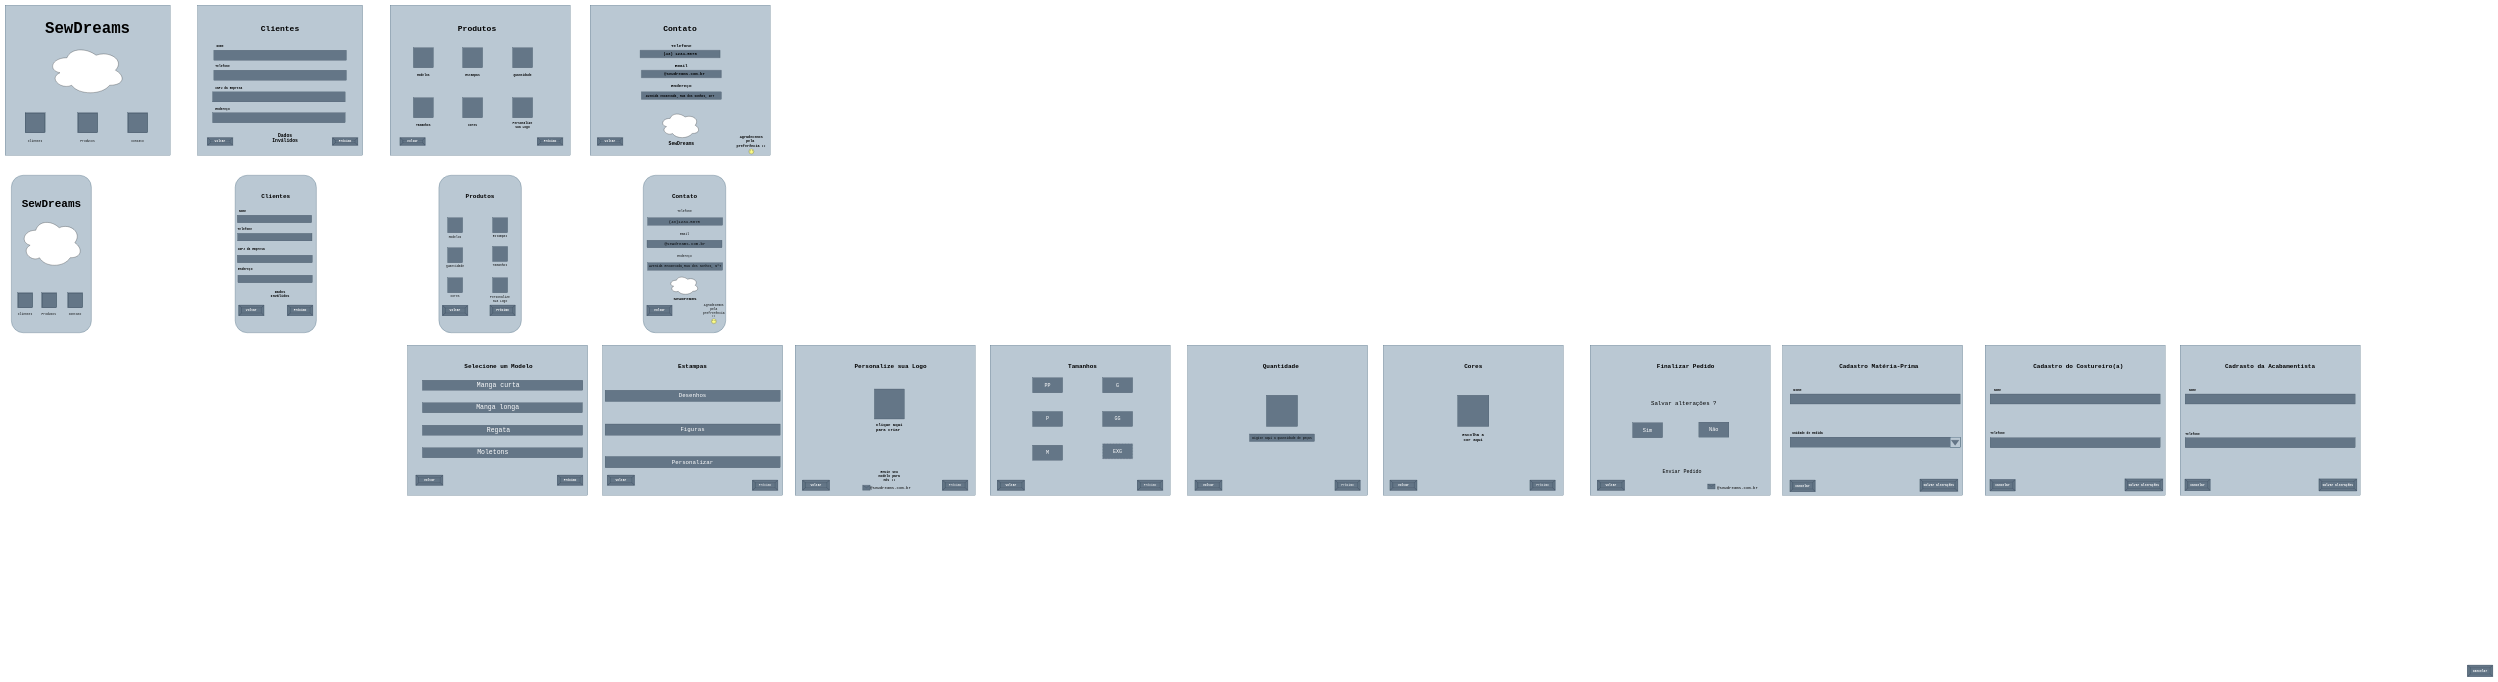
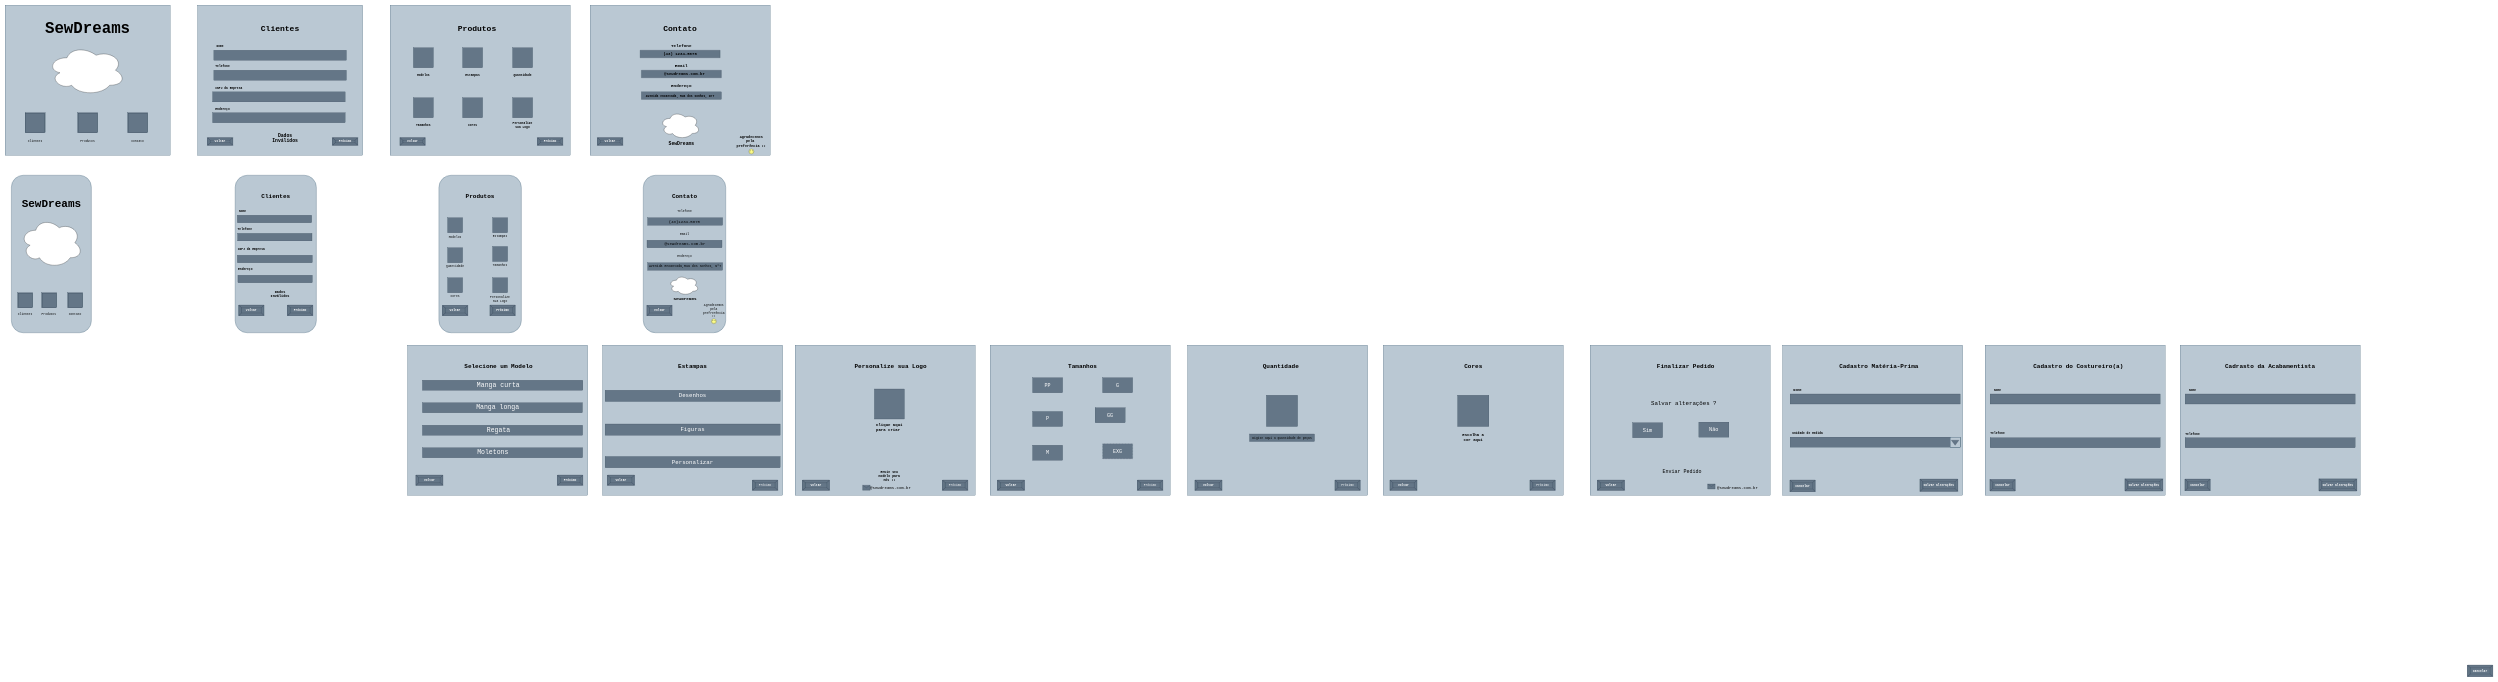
node "GG": moved (1118, 419) -> (1110, 415)
